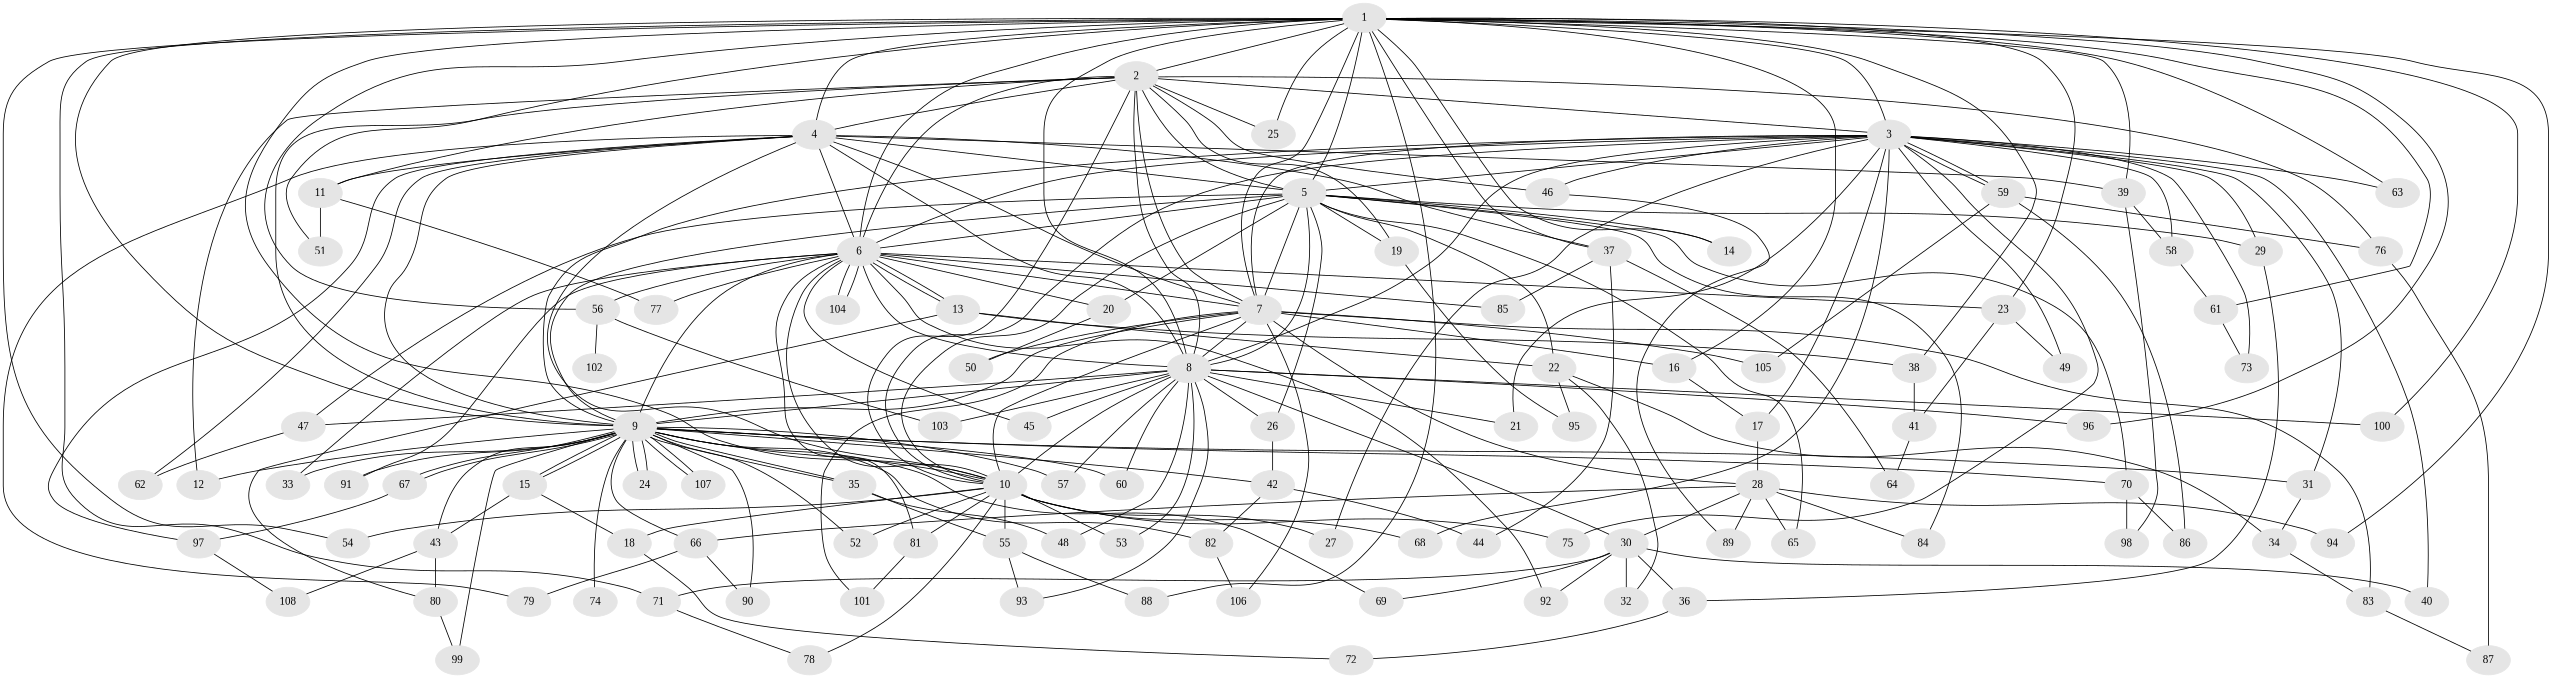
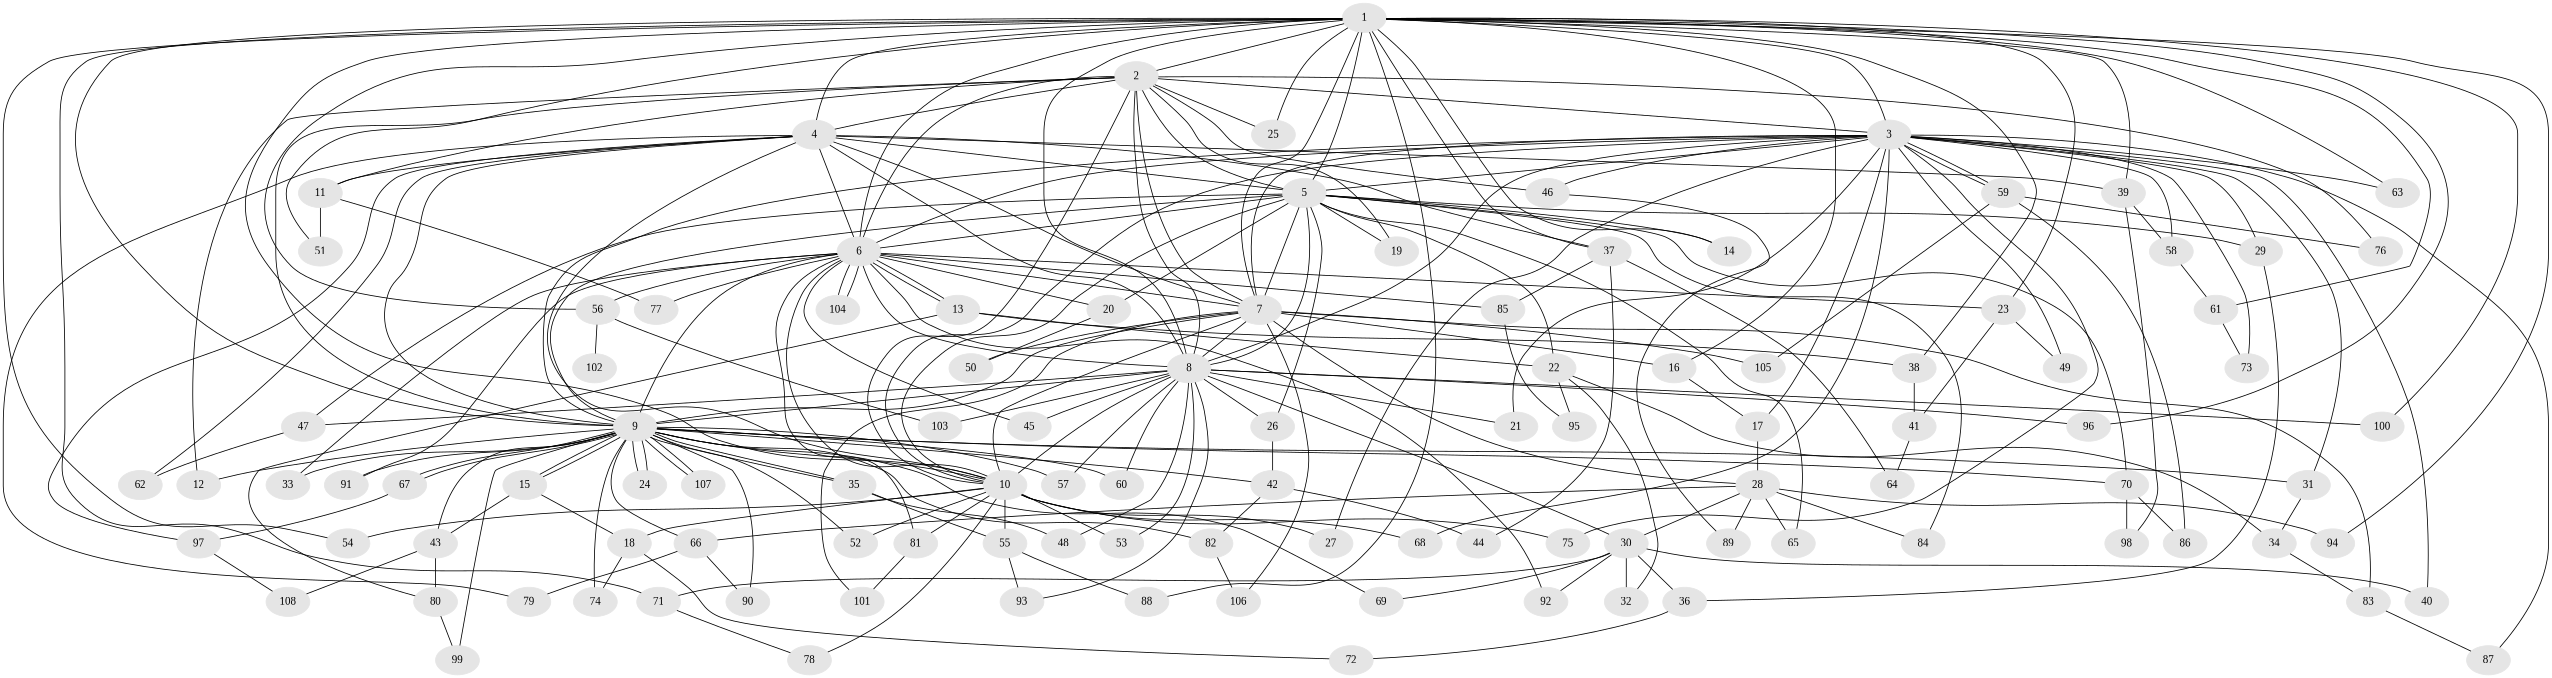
edge "19" -- "95": now "85" -- "95"
edge "76" -- "87": now "3" -- "87"
edge "18" -- "74": added
